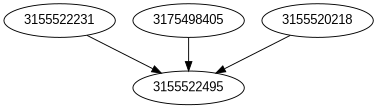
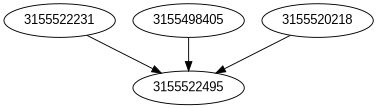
node "3175498405": label "3175498405" -> "3155498405"
